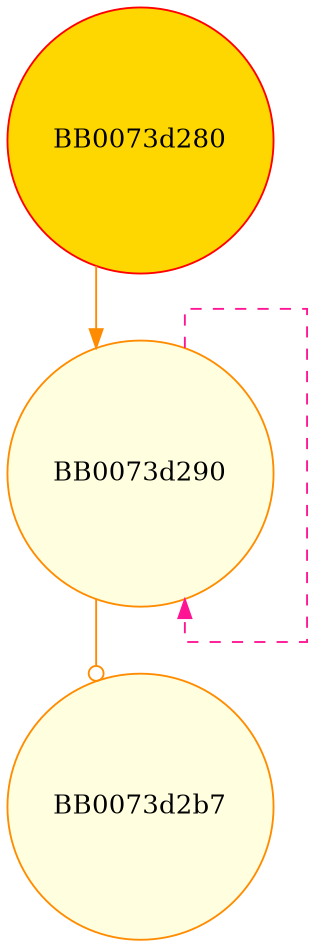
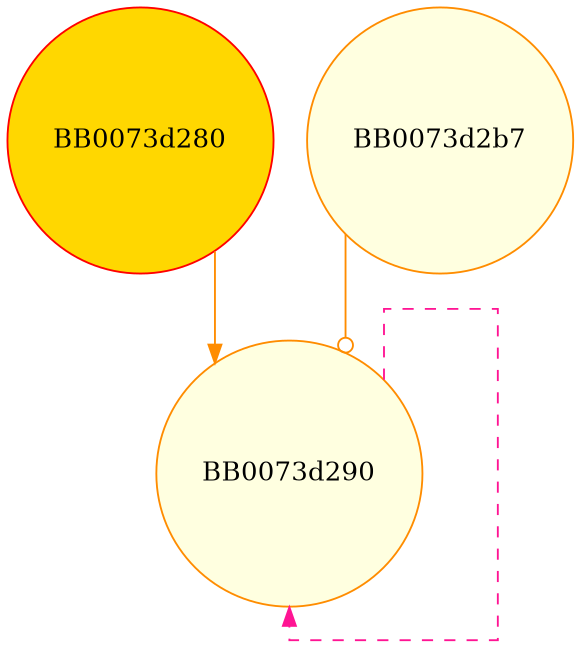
edge "BB0073d290" -> "BB0073d2b7": reversed
